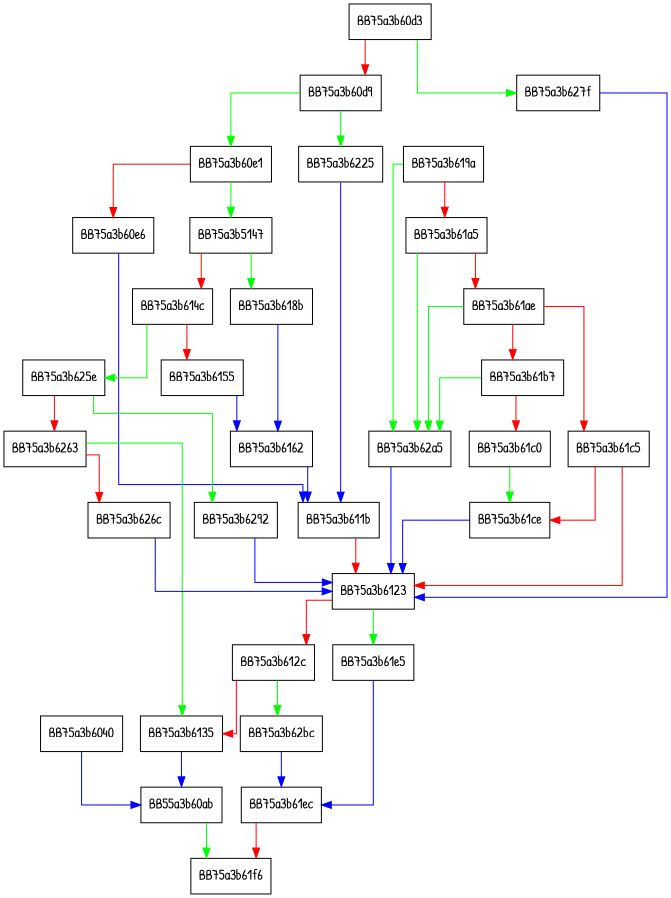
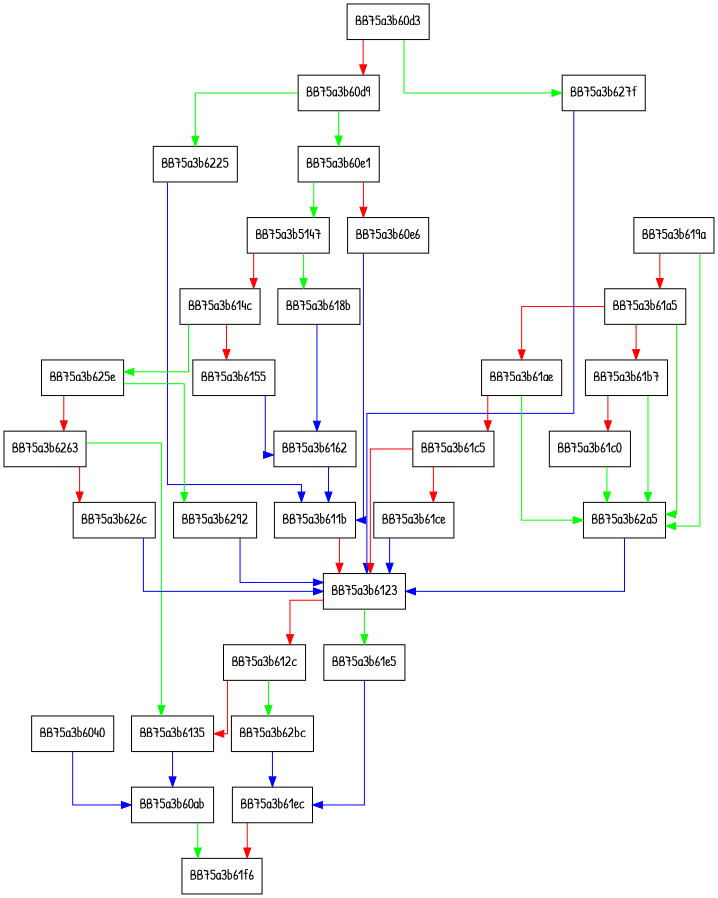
edge "BB75a3b61ae" -> "BB75a3b61b7": now "BB75a3b61a5" -> "BB75a3b61b7"
edge "BB75a3b61c0" -> "BB75a3b61ce": now "BB75a3b61c0" -> "BB75a3b62a5"
node "BB55a3b60ab": label "BB55a3b60ab" -> "BB75a3b60ab"
